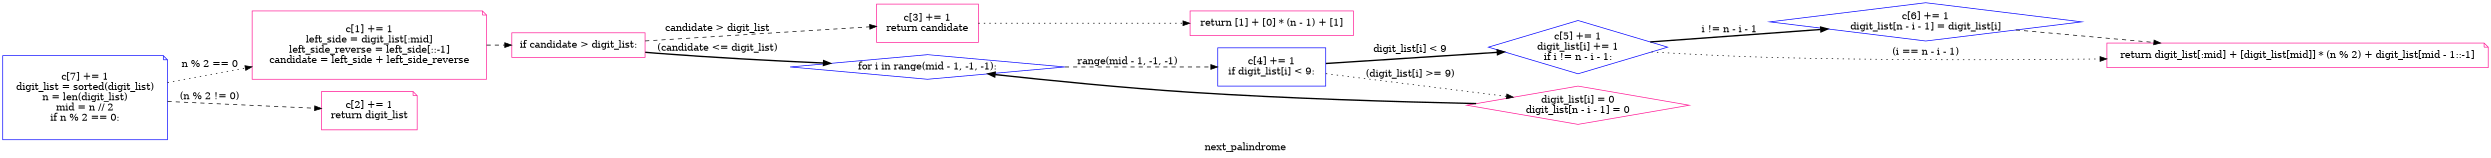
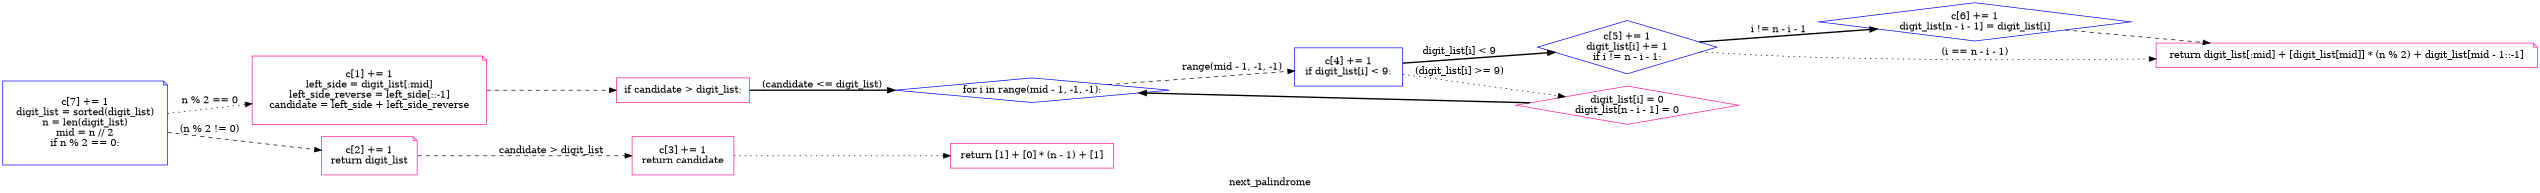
edge "if candidate > digit_list:" -> "c[3] += 1 return candidate": now "c[2] += 1 return digit_list" -> "c[3] += 1 return candidate"
